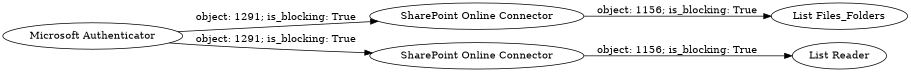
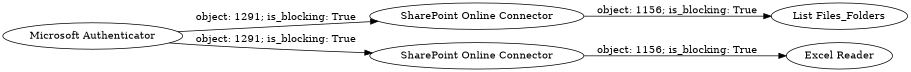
node "List Reader": label "List Reader" -> "Excel Reader"
